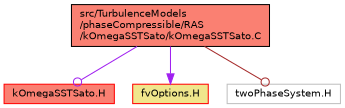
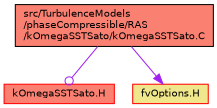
node "twoPhaseSystem.H": removed
